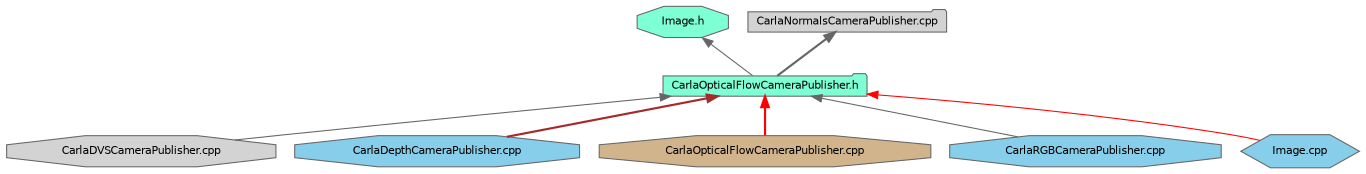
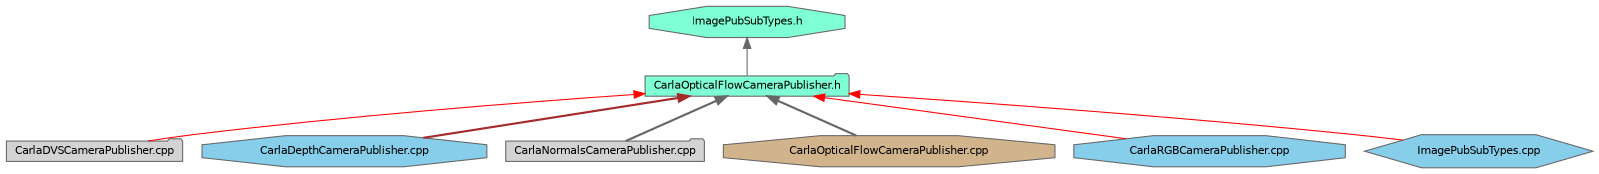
node "Image.h": label "Image.h" -> "ImagePubSubTypes.h"
edge "CarlaOpticalFlowCameraPublisher.h" -> "CarlaNormalsCameraPublisher.cpp": reversed
edge "CarlaDVSCameraPublisher.cpp" -> "CarlaOpticalFlowCameraPublisher.h": color gray40 -> red
edge "CarlaRGBCameraPublisher.cpp" -> "CarlaOpticalFlowCameraPublisher.h": color gray40 -> red
edge "CarlaOpticalFlowCameraPublisher.cpp" -> "CarlaOpticalFlowCameraPublisher.h": color red -> gray40
node "CarlaDVSCameraPublisher.cpp": shape octagon -> folder
node "Image.cpp": label "Image.cpp" -> "ImagePubSubTypes.cpp"
